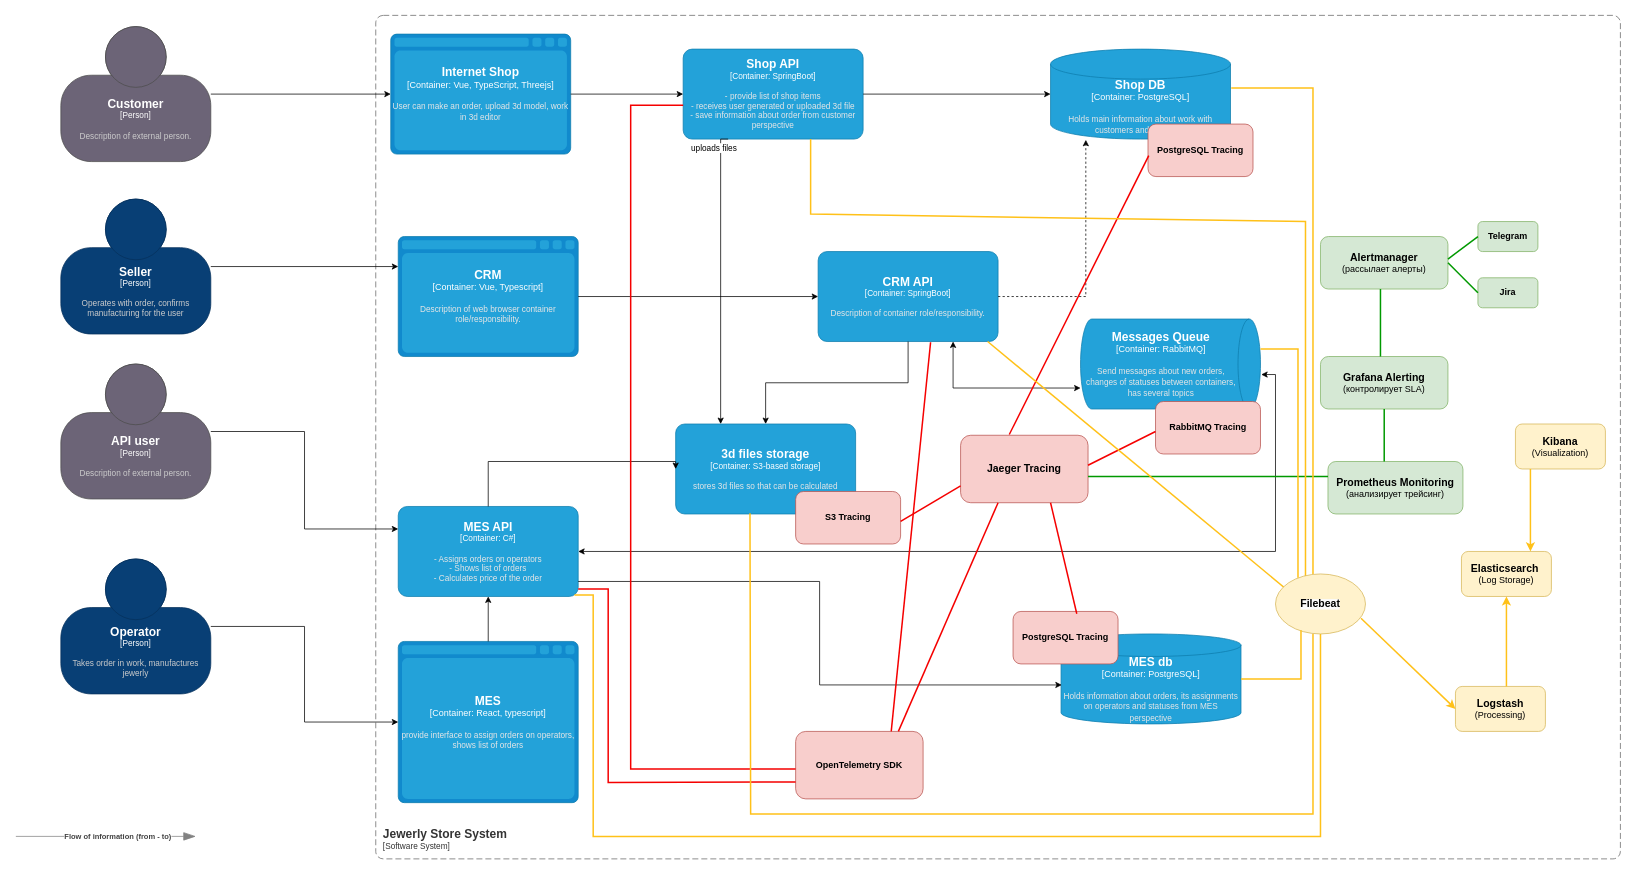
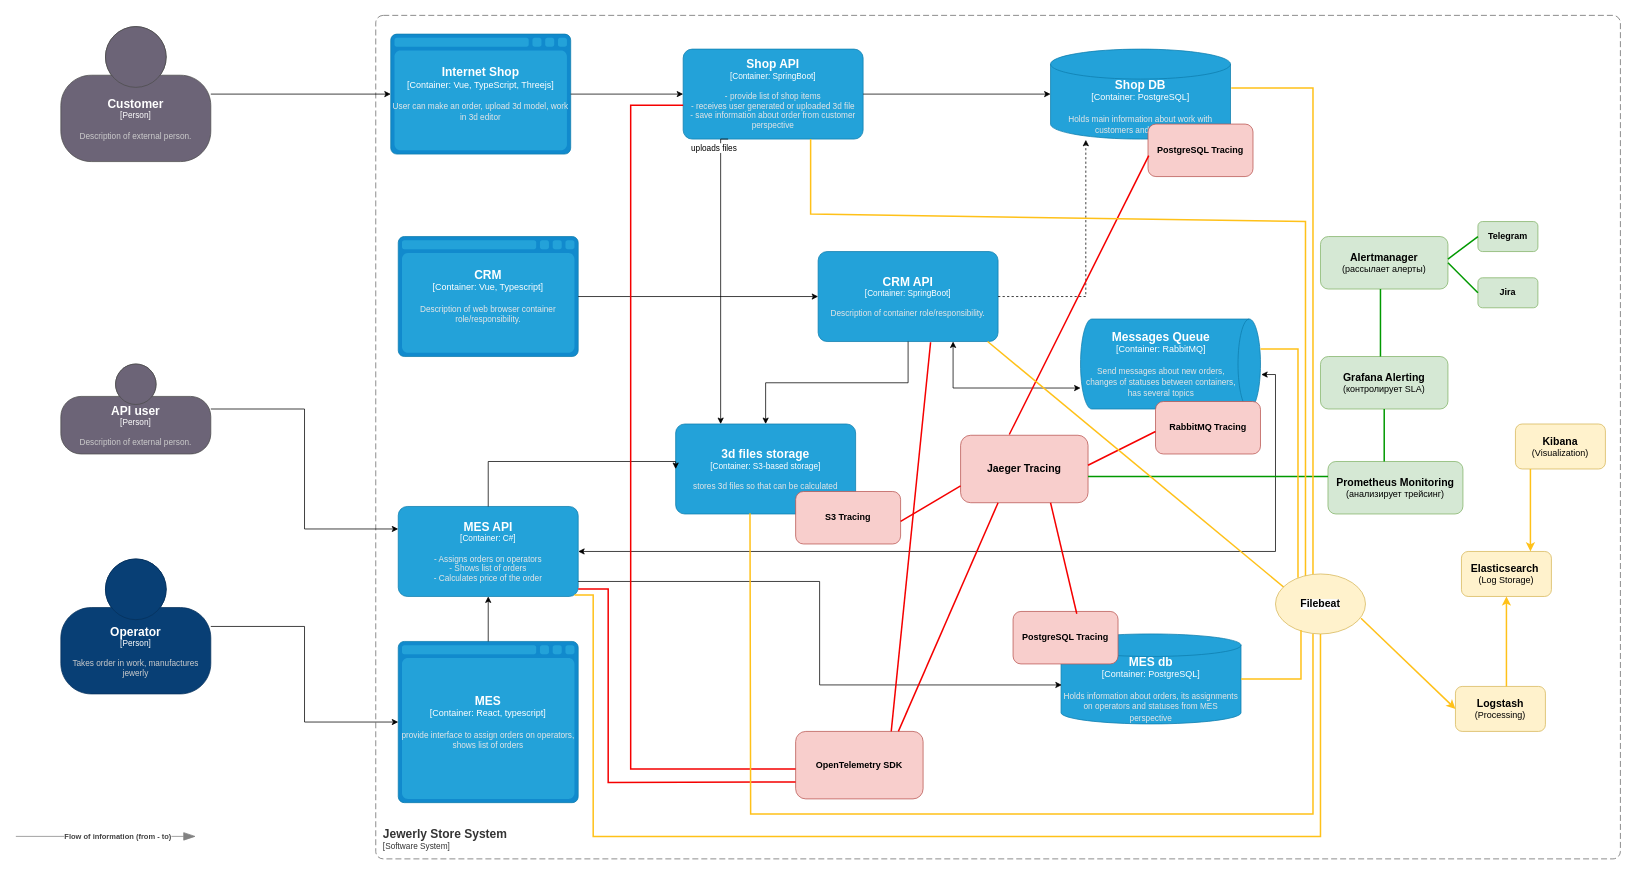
node "Seller [Person] Operates with order, confirms manufacturing for the user": removed
edge "Seller [Person] Operates with order, confirms manufacturing for the user" -> "CRM [Container: Vue, Typescript] Description of web browser container role/responsibility.": removed
node "API user [Person] Description of external person.": size 150x135 -> 150x90
